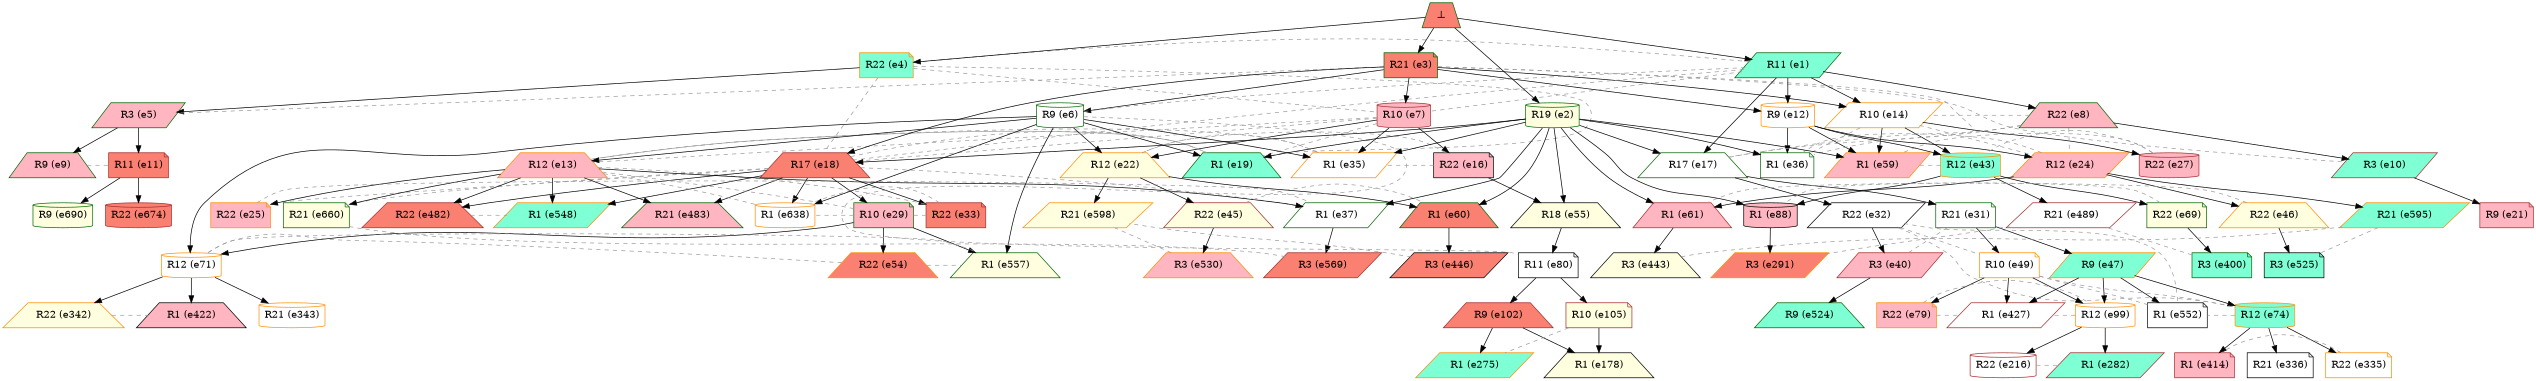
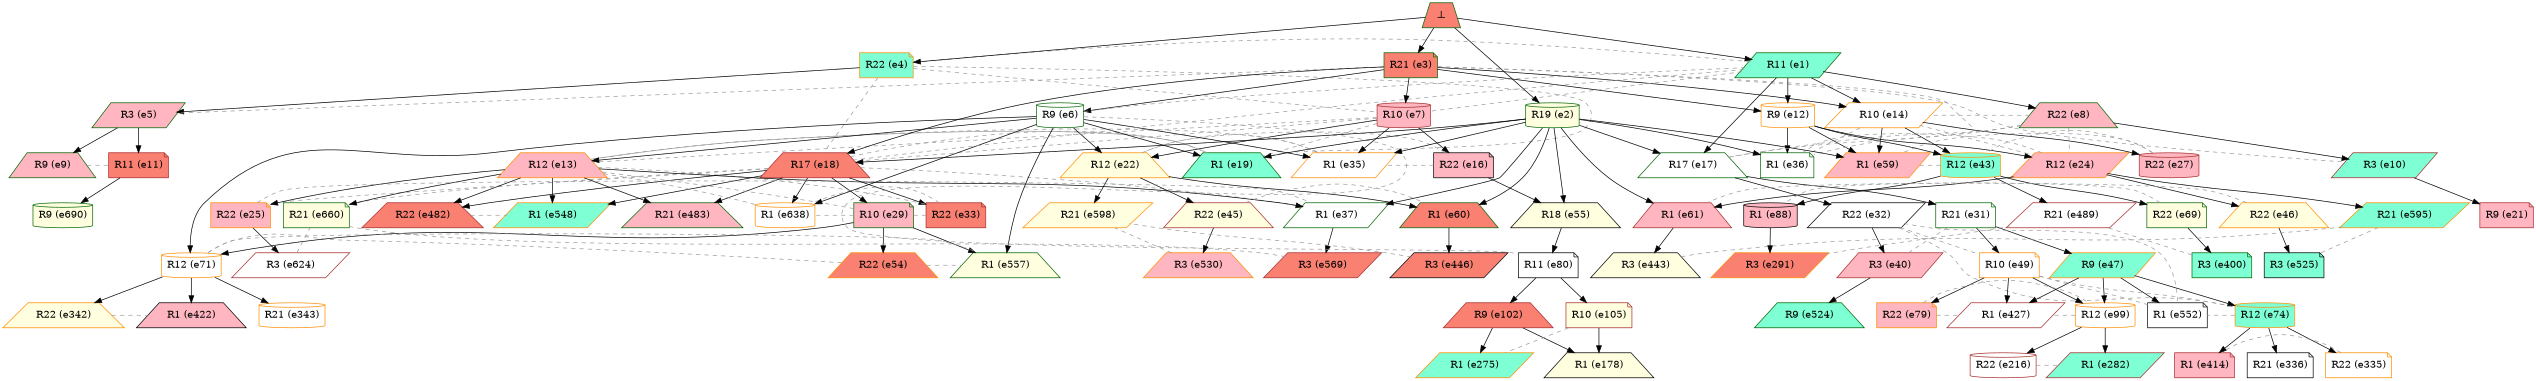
edge "R19 (e2)" -> "R1 (e88)": removed
node "R22 (e674)": removed
node "R3 (e624)": added
